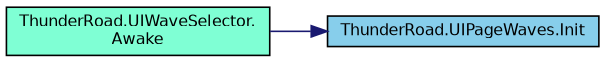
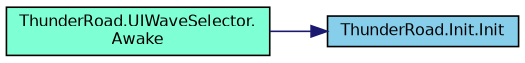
node "ThunderRoad.UIPageWaves.Init": label "ThunderRoad.UIPageWaves.Init" -> "ThunderRoad.Init.Init"
